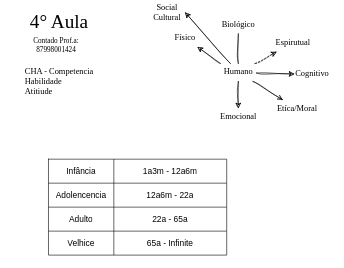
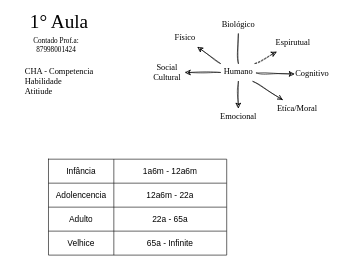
node "Social Cultural": moved (167, 13) -> (167, 73)
node "4° Aula": label "4° Aula" -> "1° Aula"
node "1a3m - 12a6m": label "1a3m - 12a6m" -> "1a6m - 12a6m"
